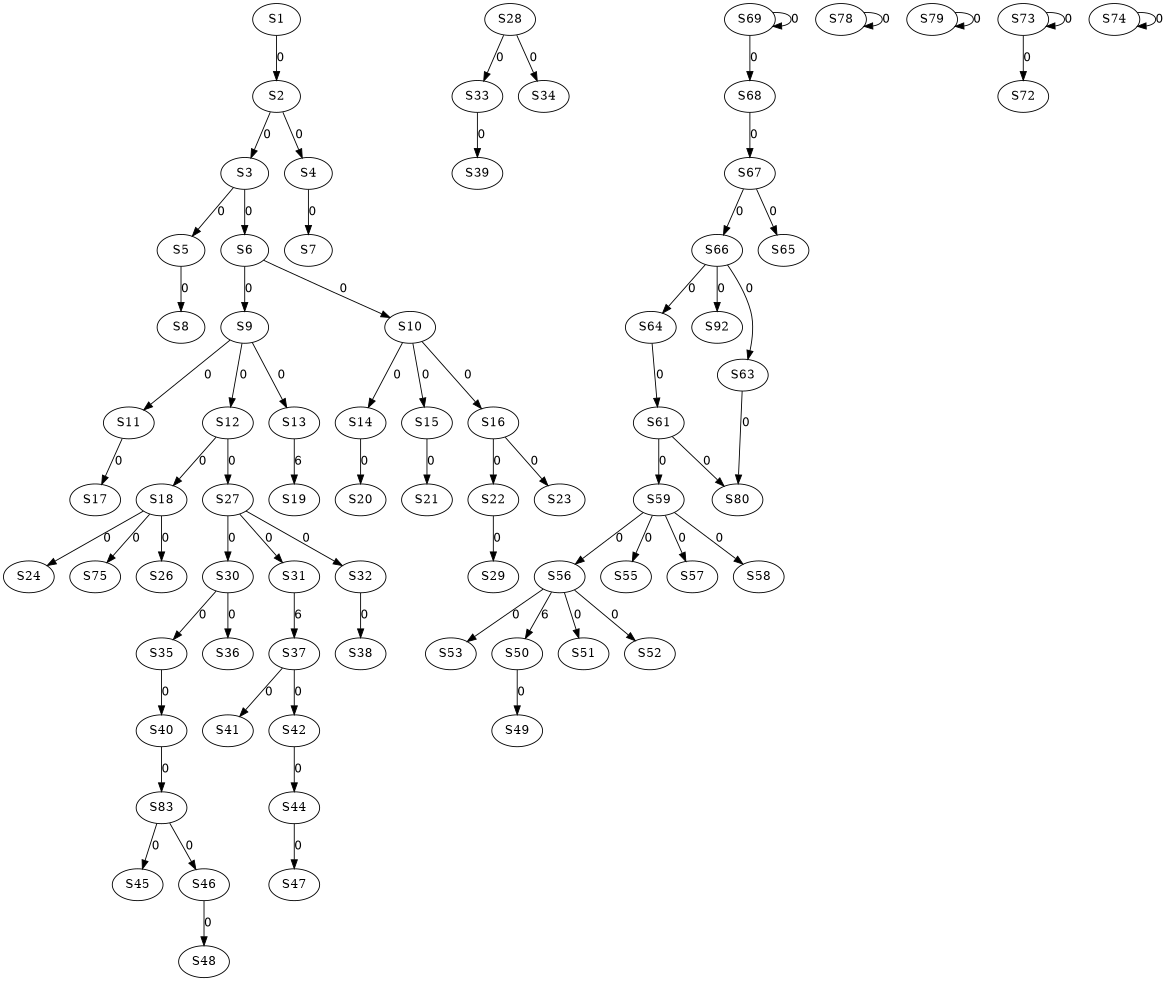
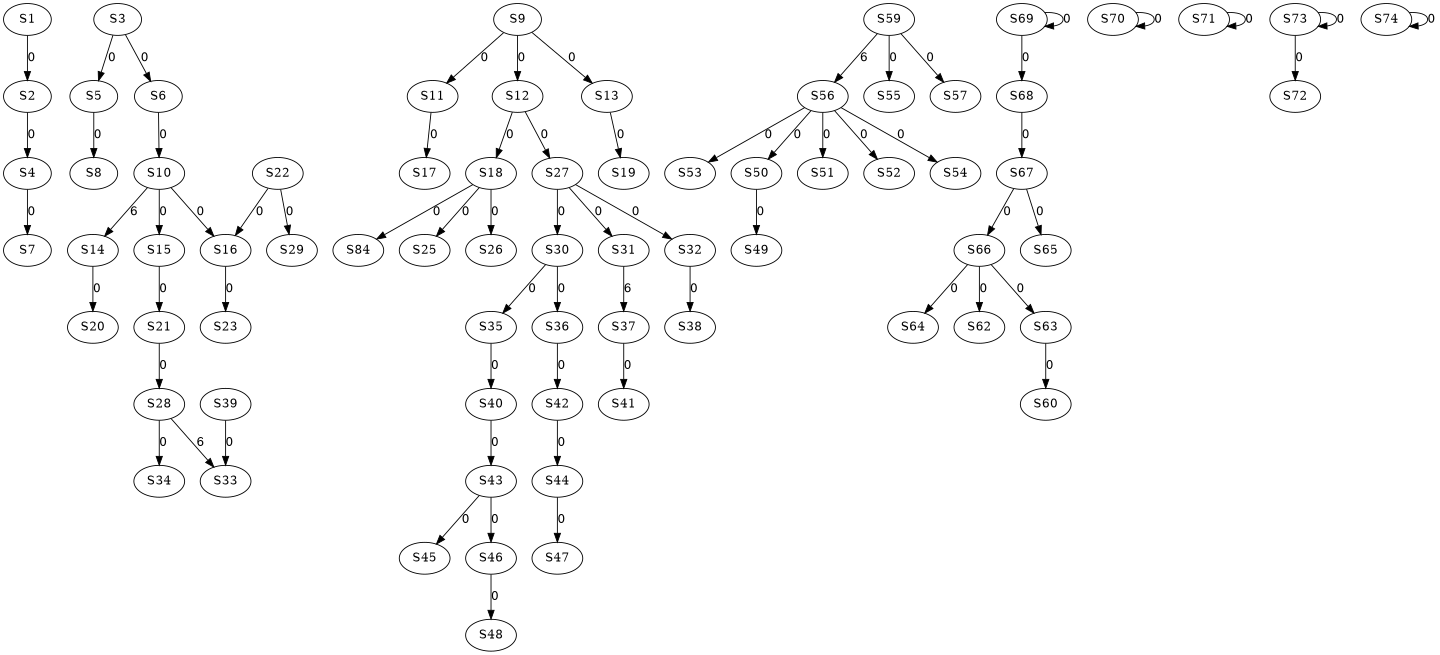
node "S78": label "S78" -> "S70"
node "S79": label "S79" -> "S71"
edge "S28" -> "S33": label "0" -> "6"
edge "S33" -> "S39": reversed
edge "S2" -> "S3": removed, label "0"
node "S54": added
edge "S6" -> "S9": removed, label "0"
node "S92": label "S92" -> "S62"
edge "S21" -> "S28": added, label "0"
edge "S10" -> "S14": label "0" -> "6"
node "S61": removed
edge "S16" -> "S22": reversed
edge "S13" -> "S19": label "6" -> "0"
node "S80": label "S80" -> "S60"
edge "S59" -> "S56": label "0" -> "6"
node "S24": label "S24" -> "S84"
node "S75": label "S75" -> "S25"
node "S58": removed
edge "S56" -> "S50": label "6" -> "0"
edge "S37" -> "S42": now "S36" -> "S42"
node "S83": label "S83" -> "S43"
